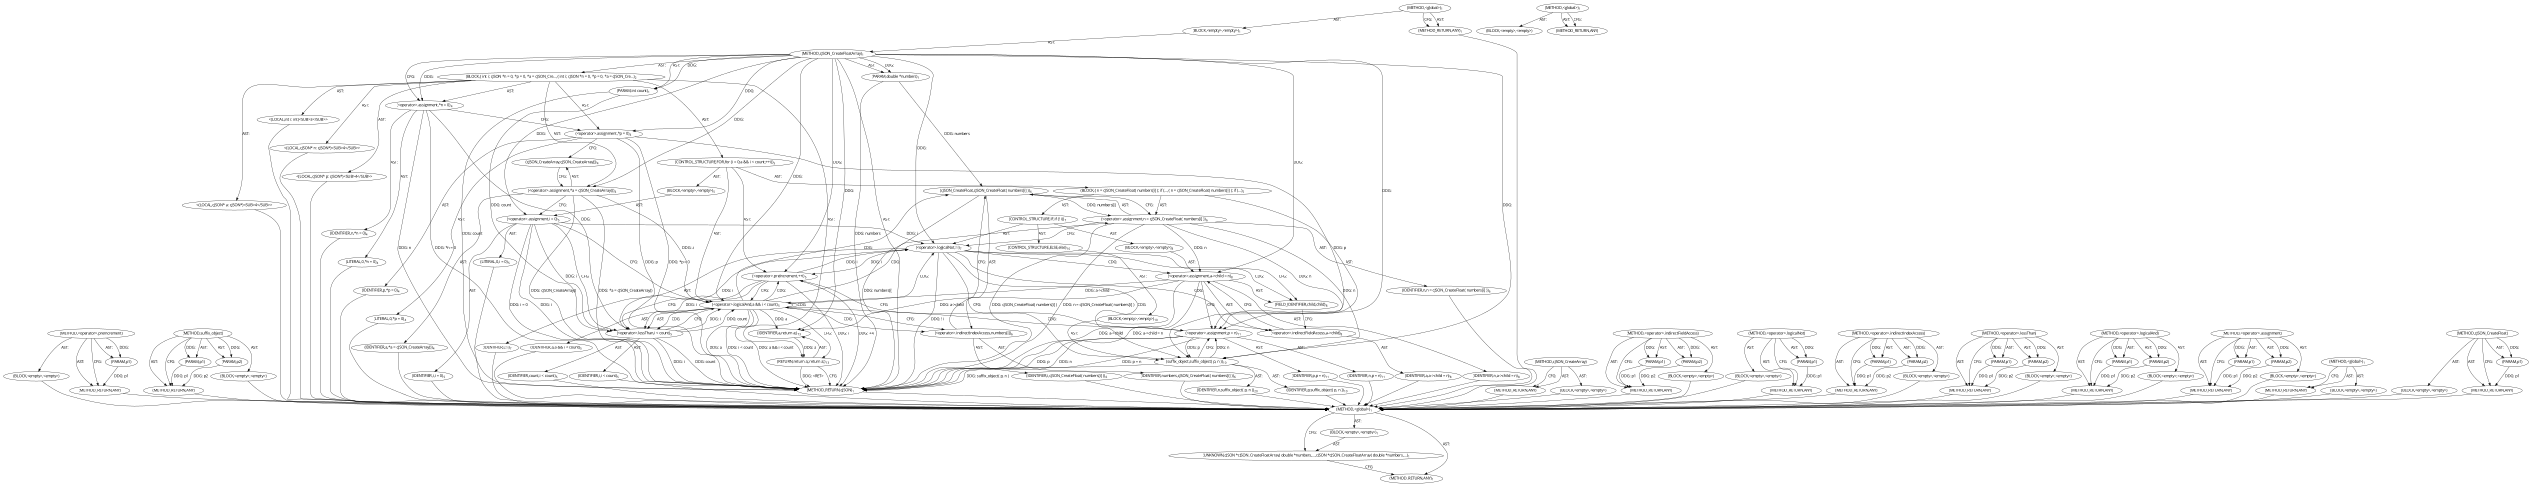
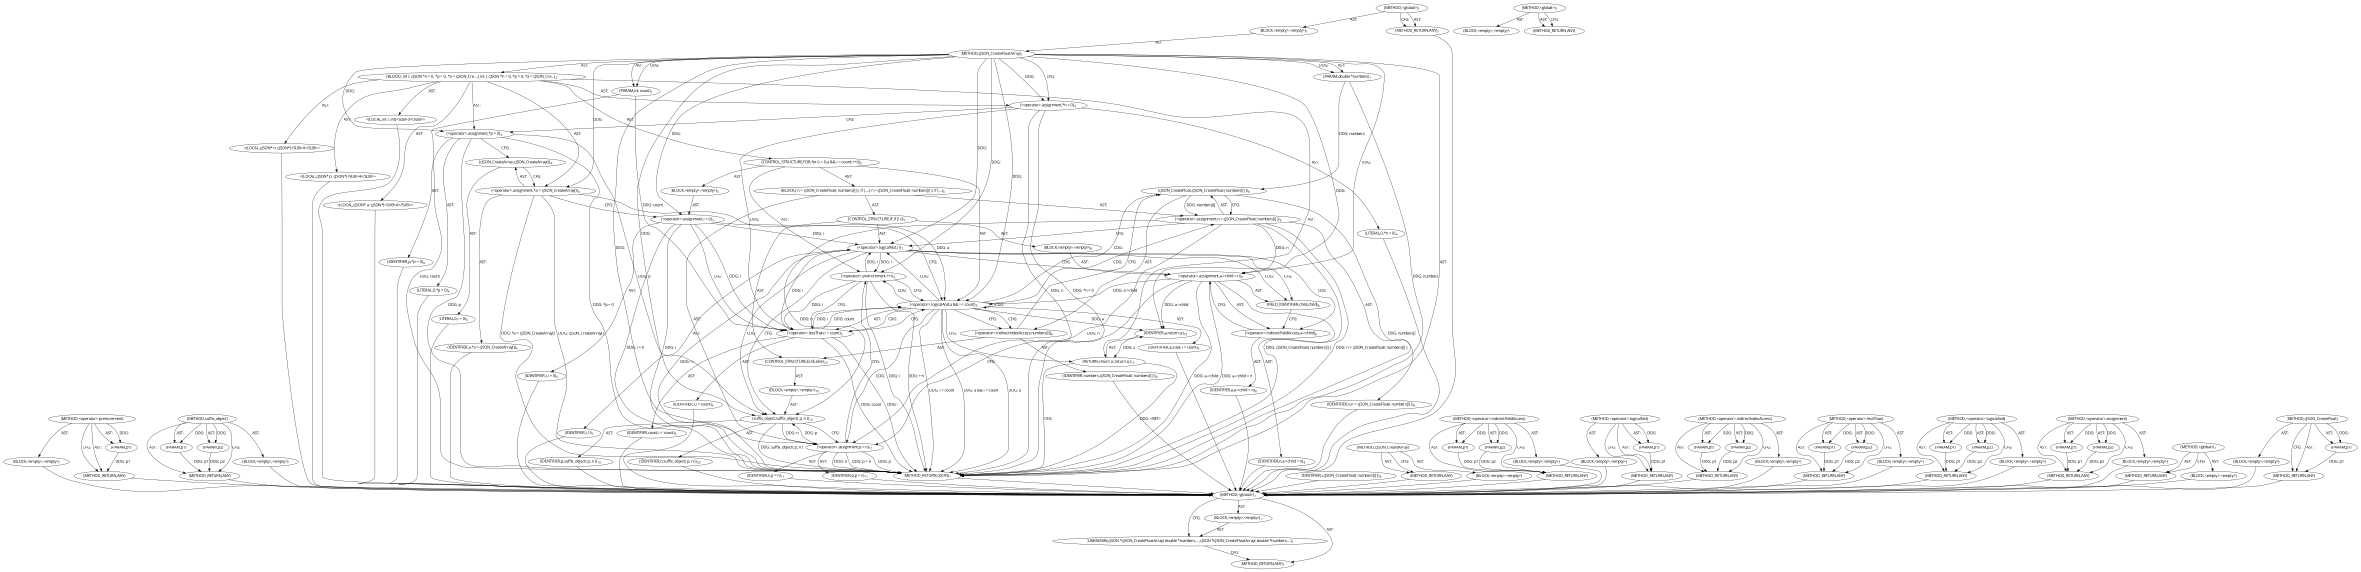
node "(IDENTIFIER,n,*n = 0)": removed
edge "(<operator>.assignment,i = 0)" -> "(LITERAL,0,i = 0)": now "(cJSON_CreateArray,cJSON_CreateArray())" -> "(LITERAL,0,i = 0)"
edge "(<operator>.indirectIndexAccess,numbers[i])" -> "(IDENTIFIER,i,cJSON_CreateFloat( numbers[i] ))": now "(<operator>.indirectIndexAccess,numbers[i])" -> "(CONTROL_STRUCTURE,ELSE,else)"
